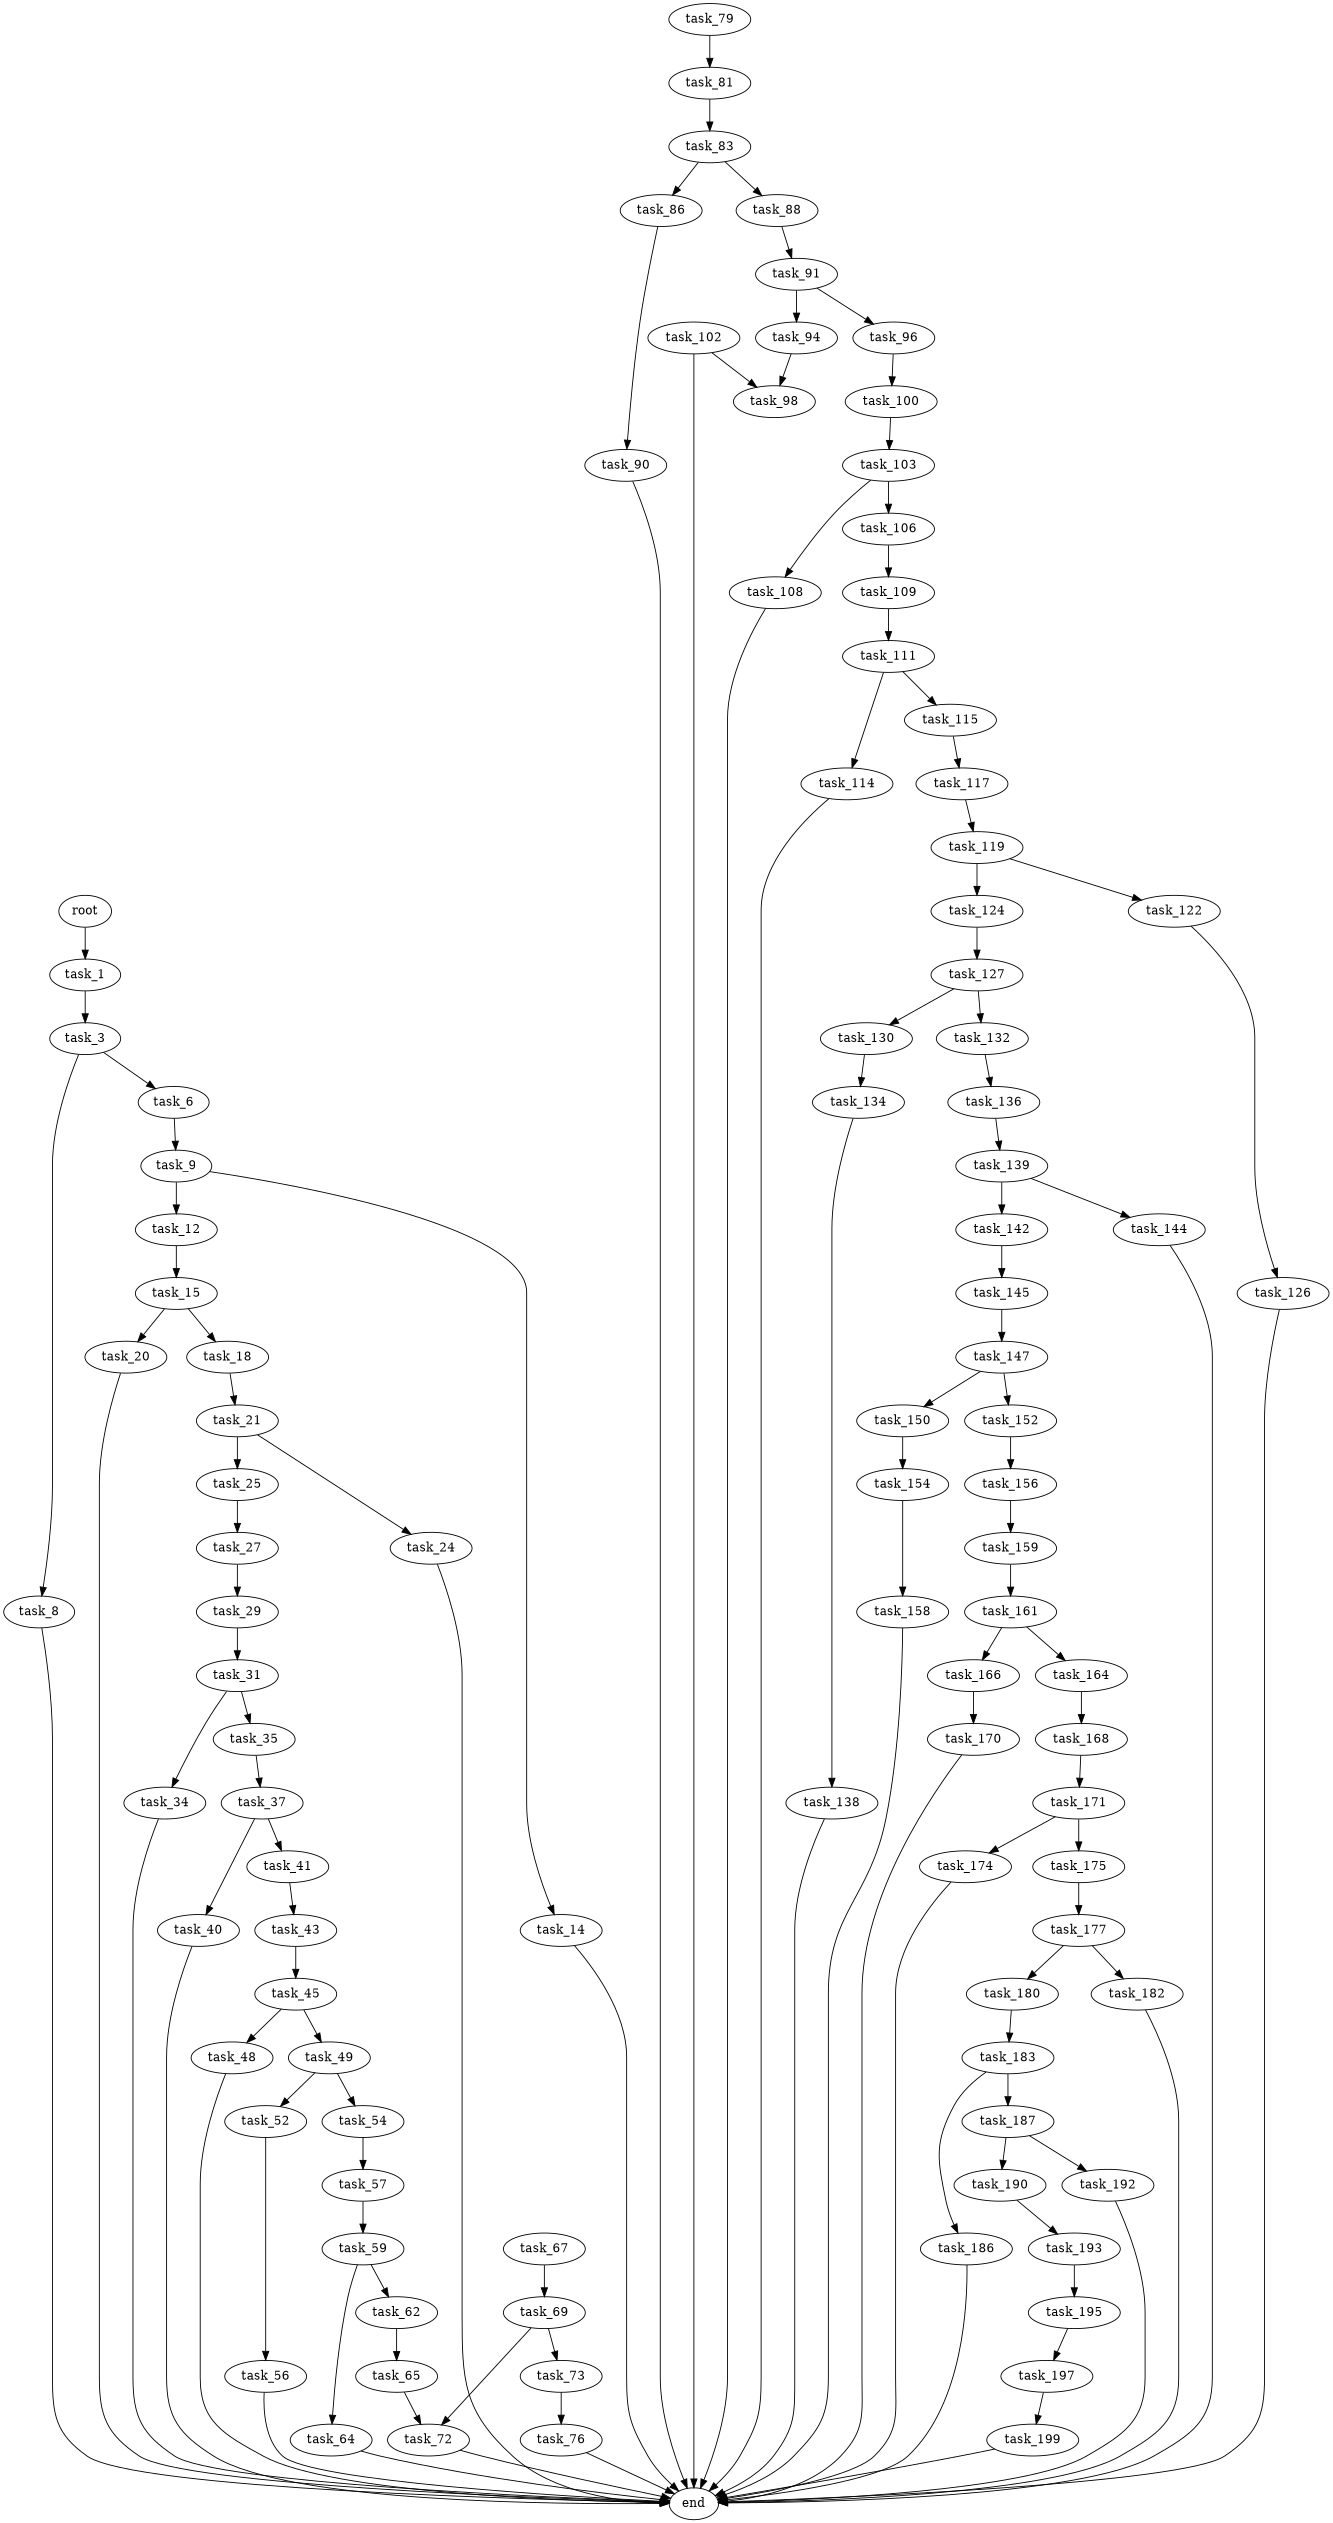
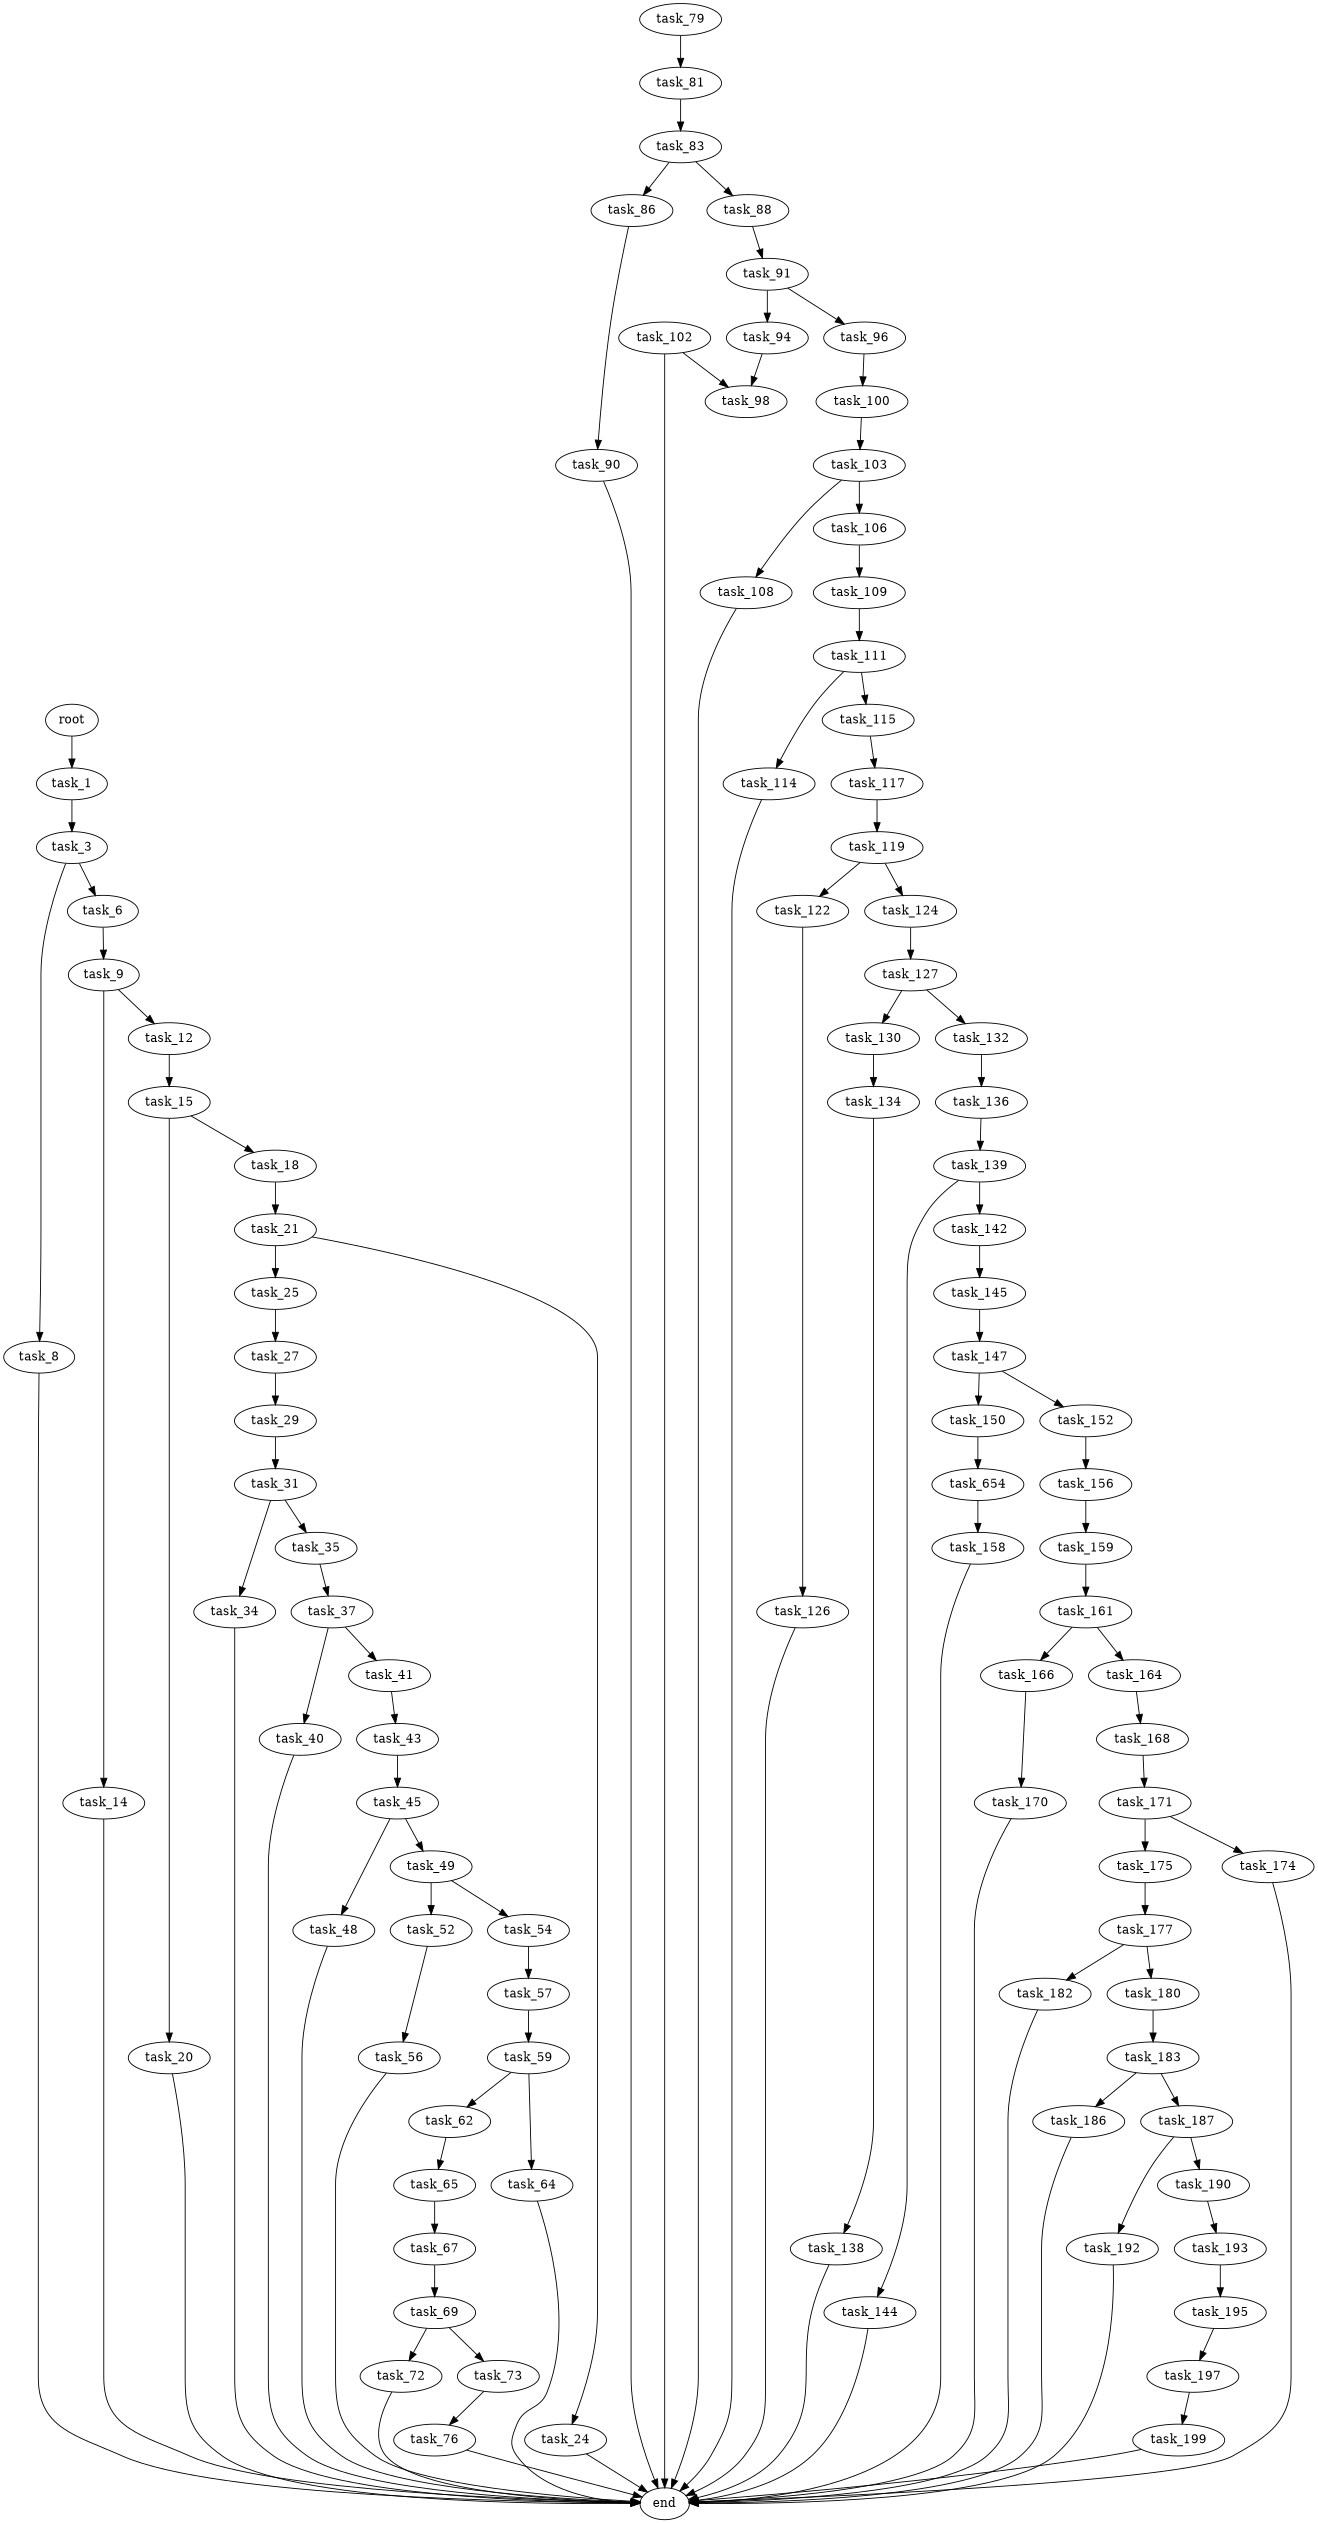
node "task_154": label "task_154" -> "task_654"
edge "task_65" -> "task_72": now "task_65" -> "task_67"
